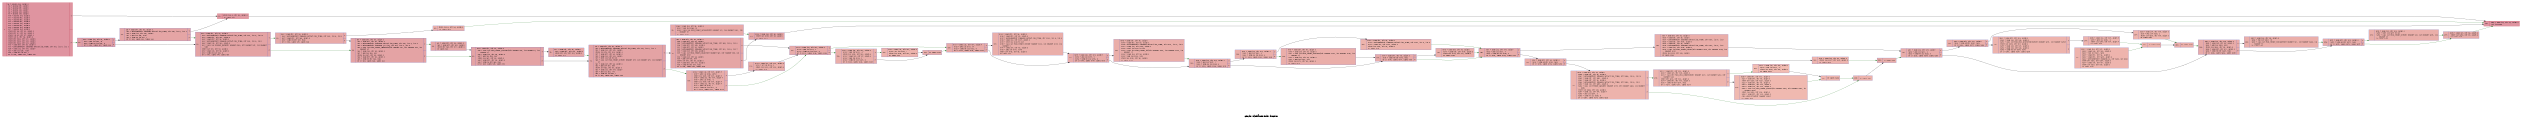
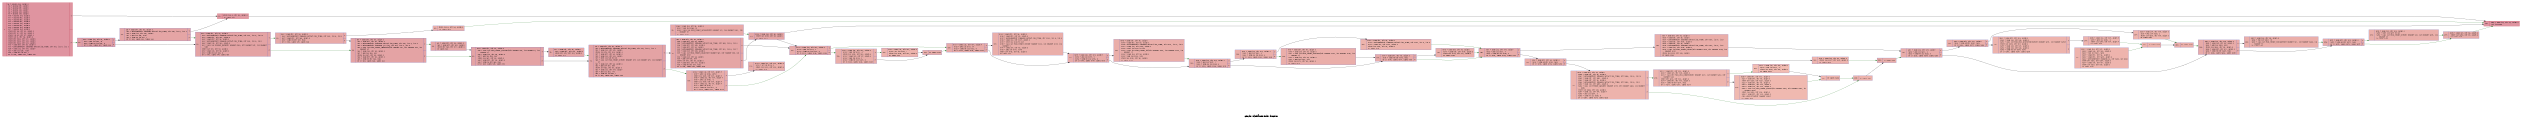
edge "113:" -> "116:": now "103:" -> "116:"
